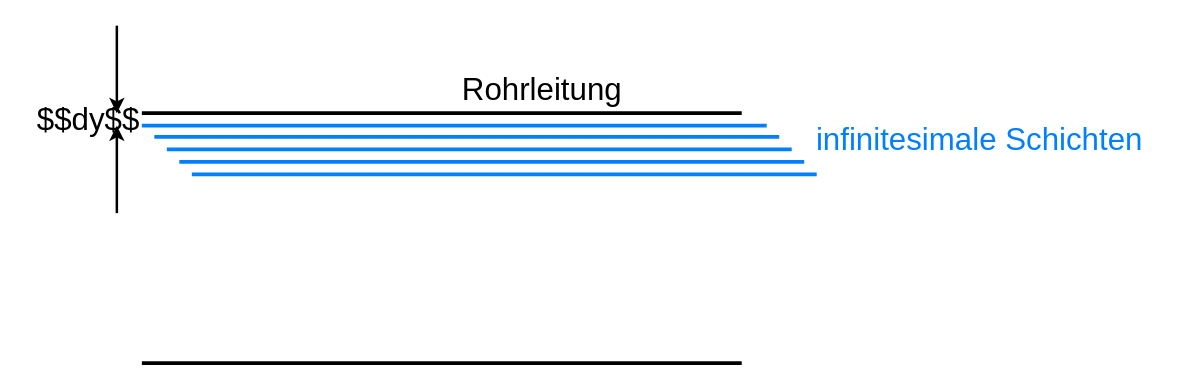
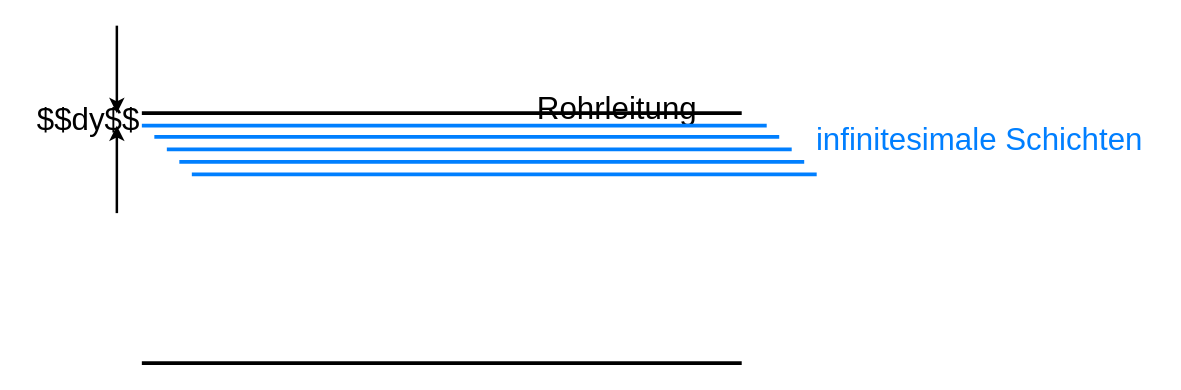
node "Rohrleitung": moved (542, 88) -> (617, 107)
